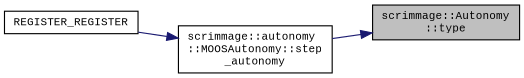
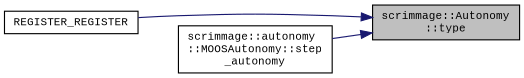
edge "REGISTER_REGISTER" -> "scrimmage::autonomy ::MOOSAutonomy::step _autonomy": now "REGISTER_REGISTER" -> "scrimmage::Autonomy ::type"
